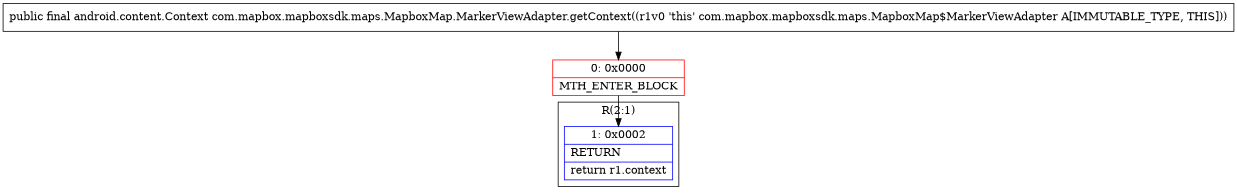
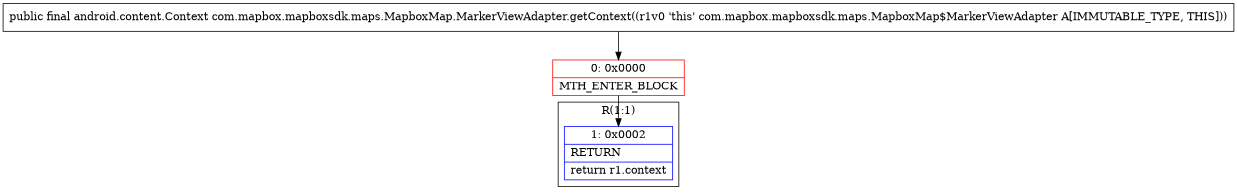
cluster "R(2:1)": label "R(2:1)" -> "R(1:1)"
